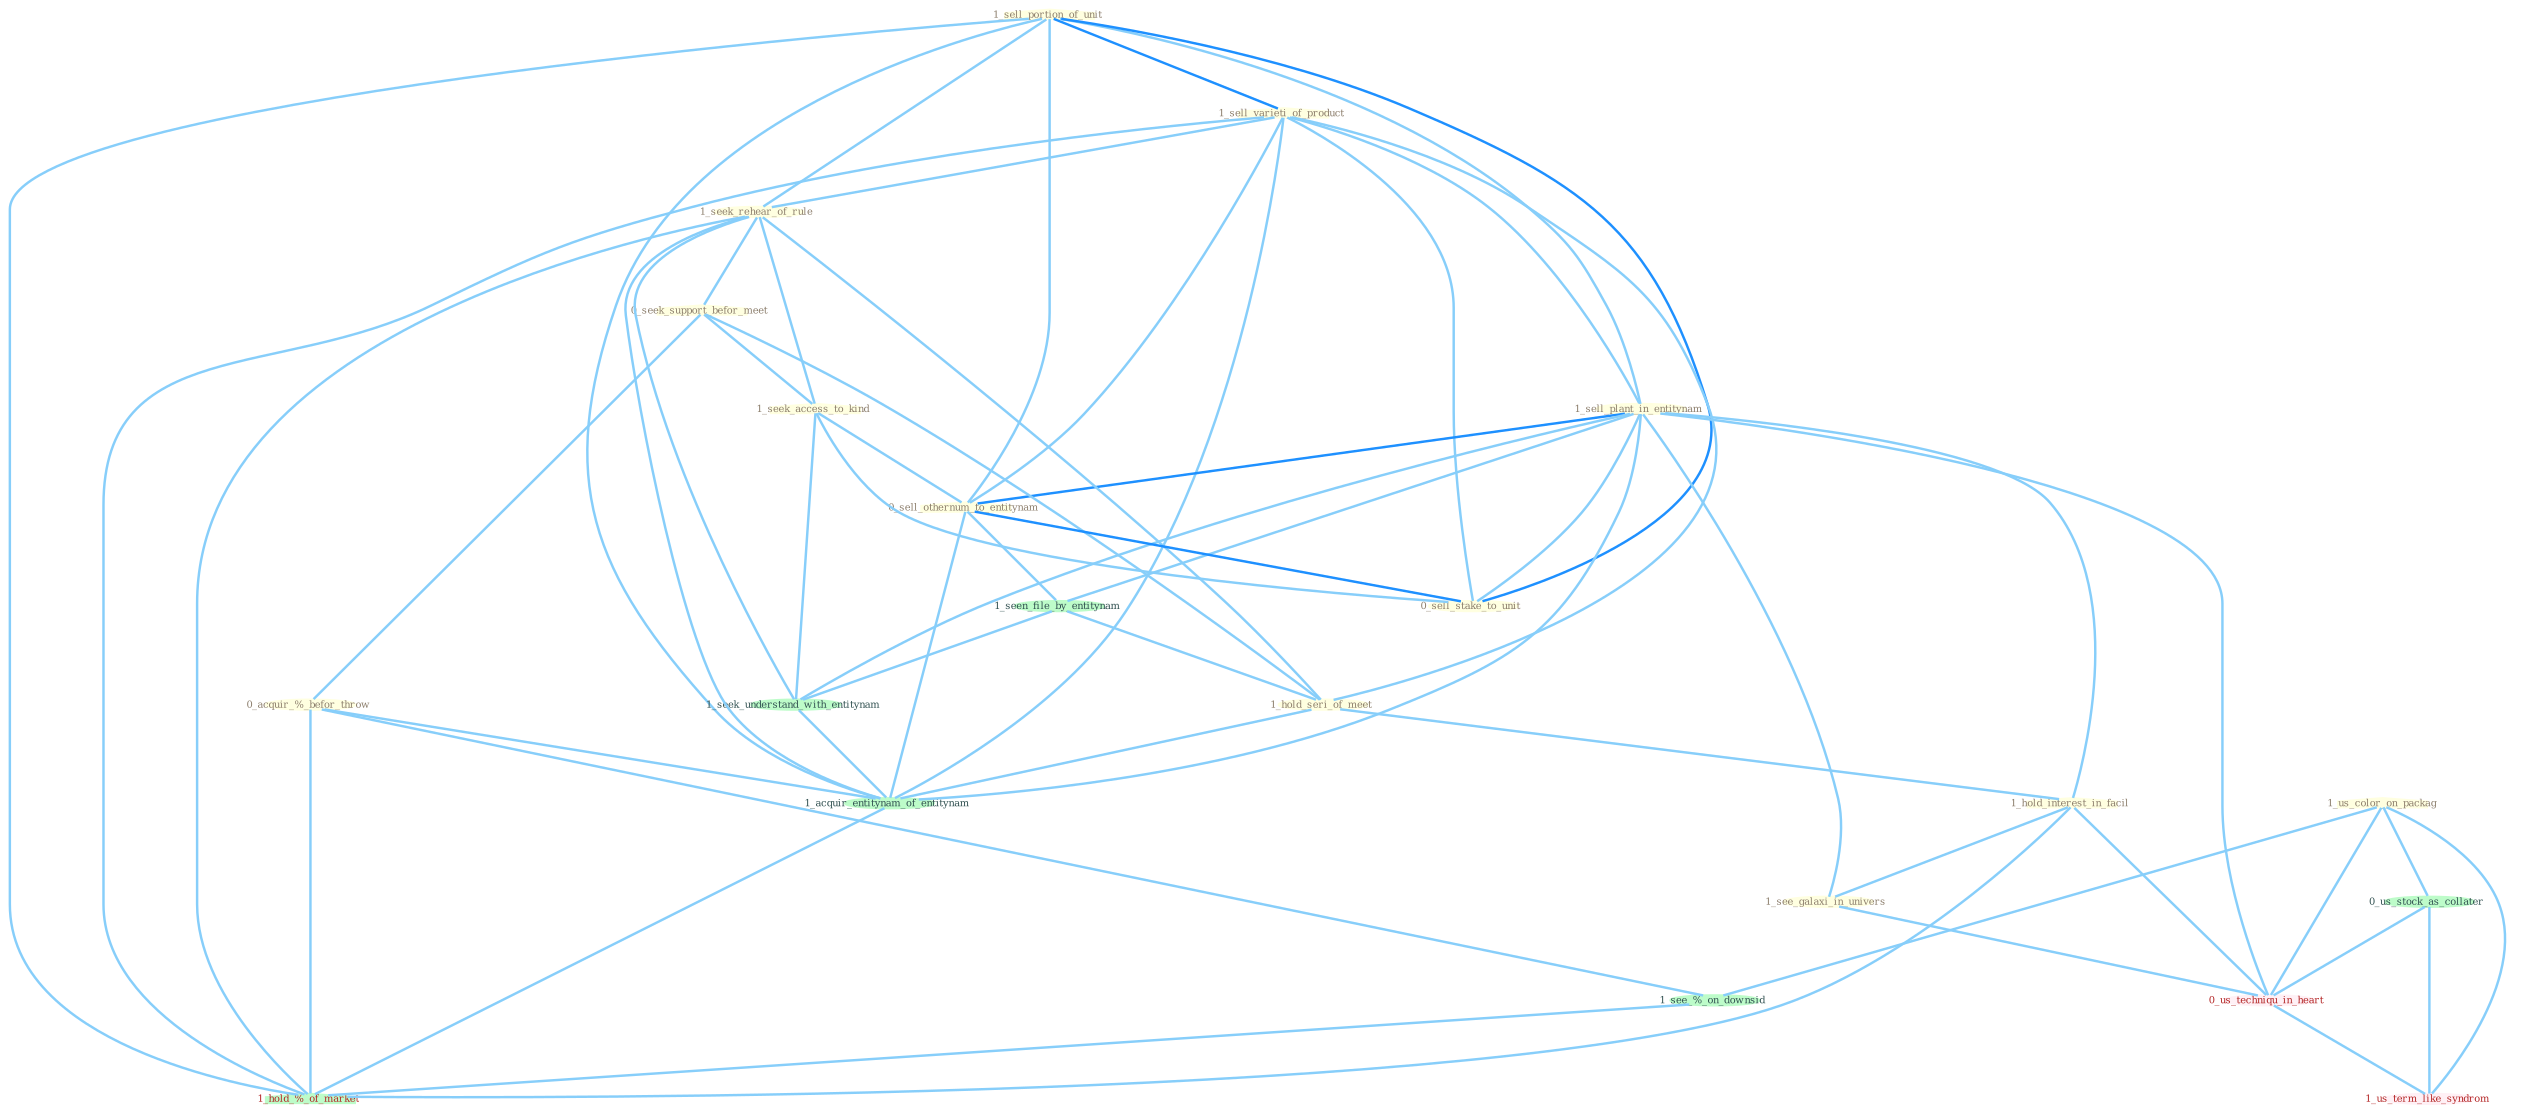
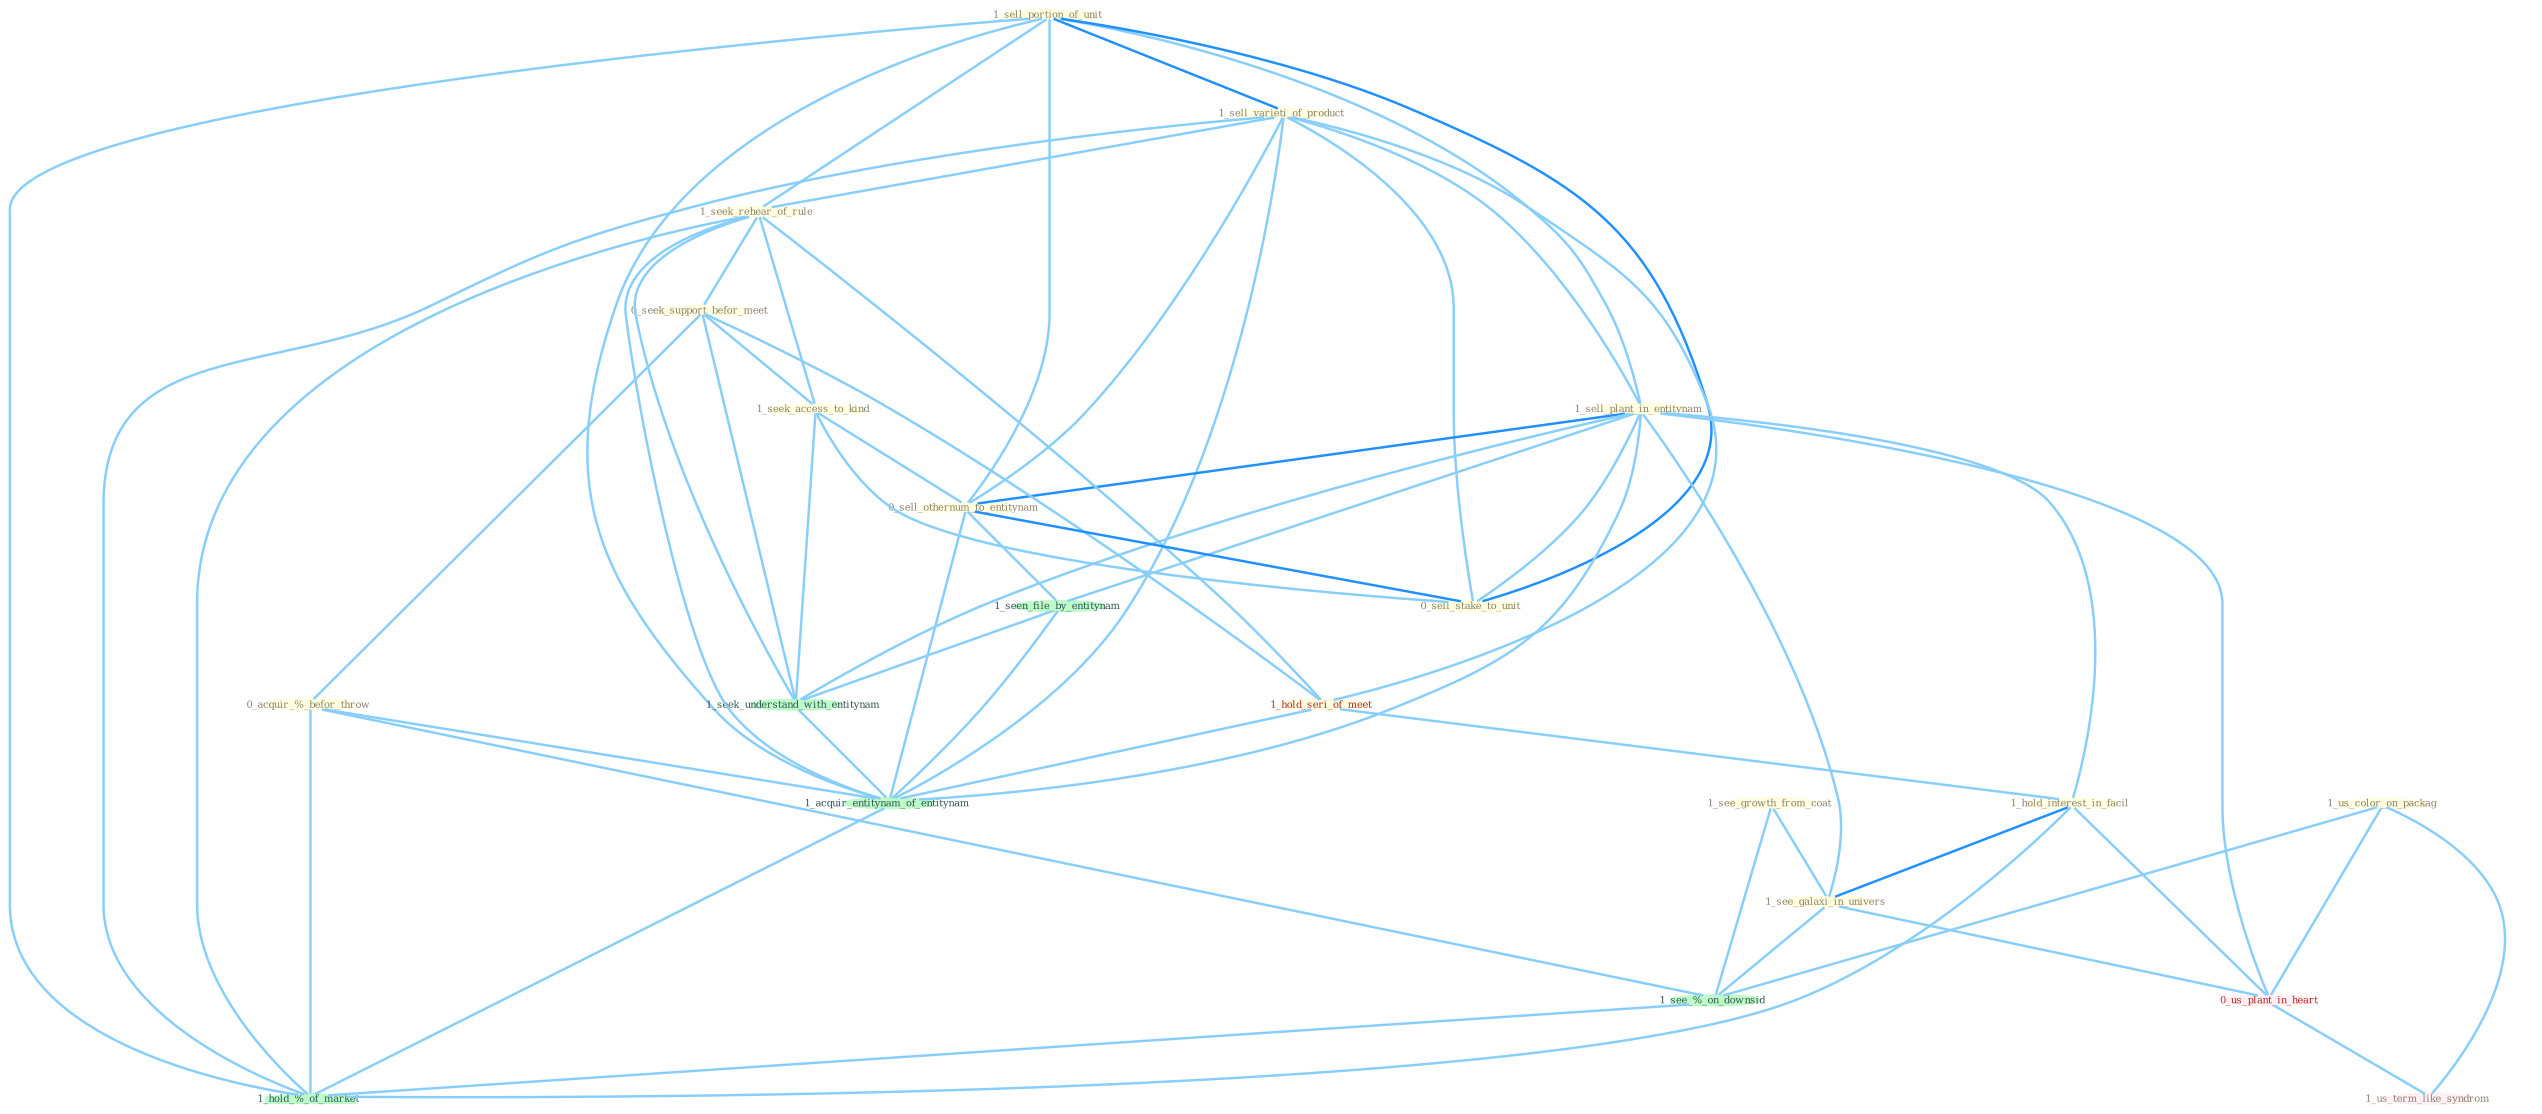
edge "0_seek_support_befor_meet" -- "1_seek_understand_with_entitynam": added
edge "1_seen_file_by_entitynam" -- "1_hold_seri_of_meet": now "1_seen_file_by_entitynam" -- "1_acquir_entitynam_of_entitynam"
node "1_hold_seri_of_meet": fontcolor #8b7d6b -> #b22222
node "1_see_growth_from_coat": added
edge "1_hold_interest_in_facil" -- "1_see_galaxi_in_univers": color #87cefa -> #1e90ff
node "0_us_stock_as_collater": removed
edge "1_see_galaxi_in_univers" -- "1_see_%_on_downsid": added
node "0_us_techniqu_in_heart": label "0_us_techniqu_in_heart" -> "0_us_plant_in_heart"
node "1_hold_%_of_market": fontcolor #b22222 -> #2f4f4f
node "1_us_term_like_syndrom": fontcolor #b22222 -> #8b7d6b
